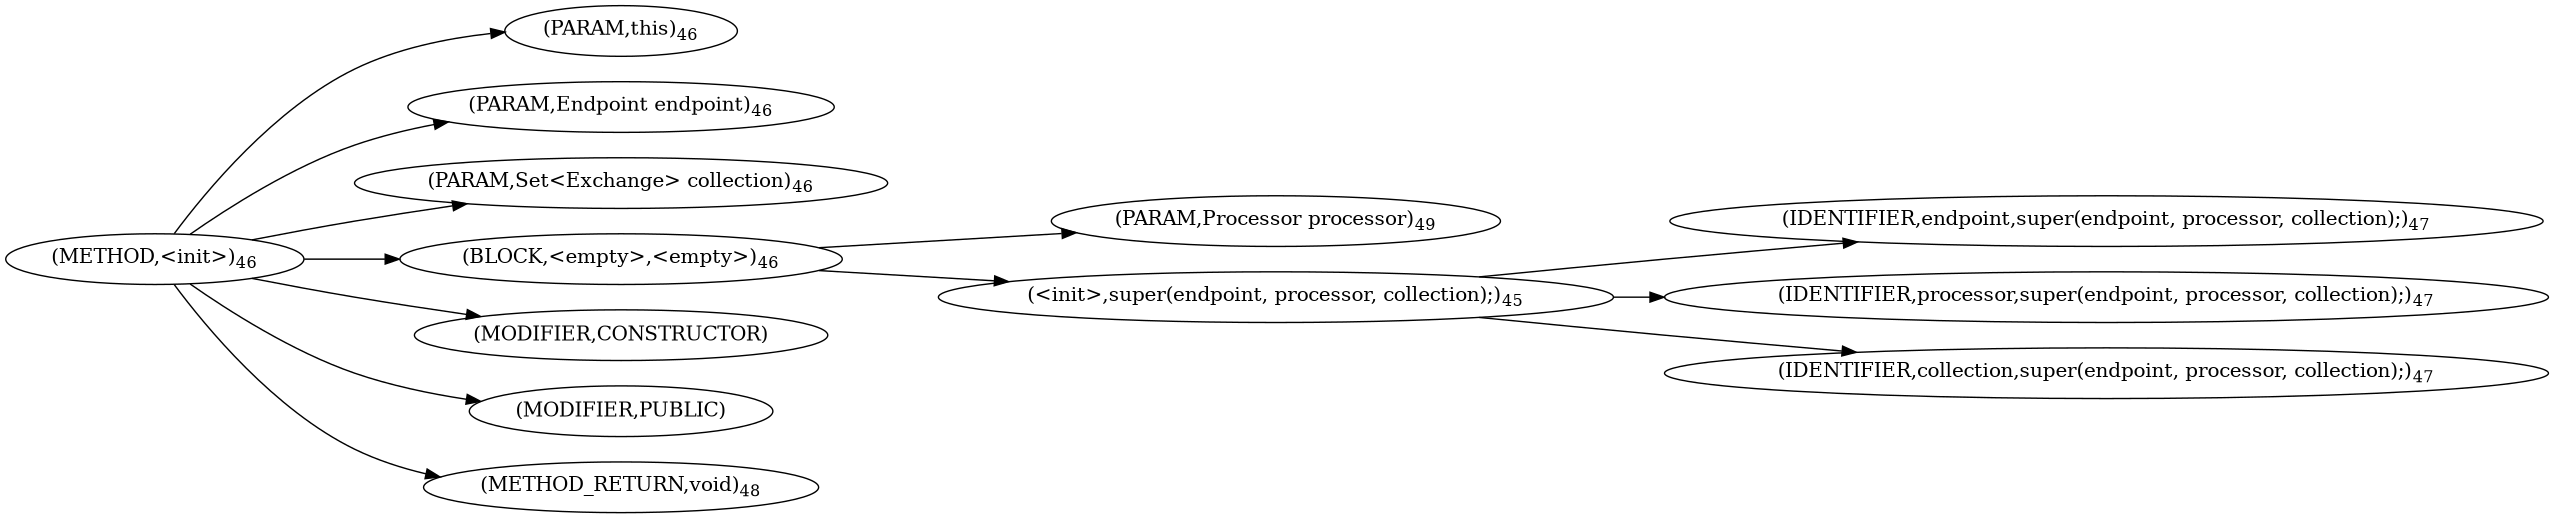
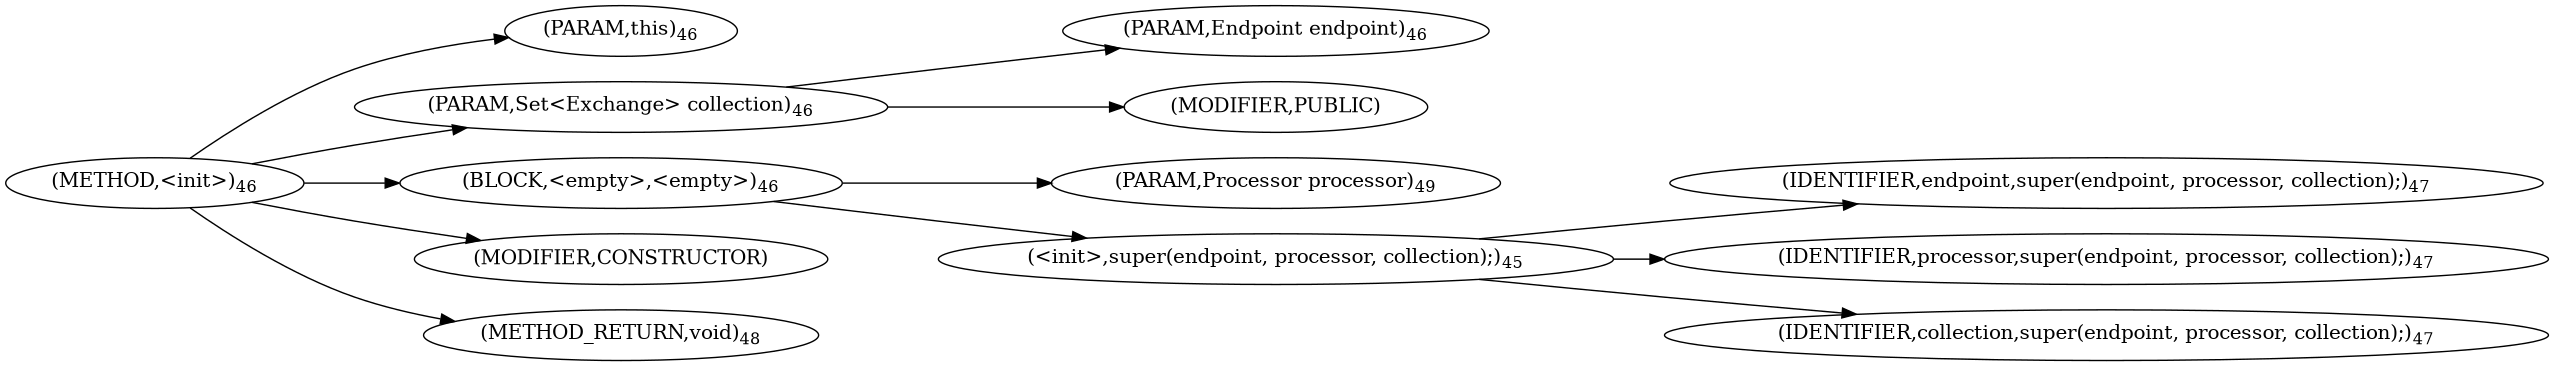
edge "(METHOD,<init>)" -> "(PARAM,Endpoint endpoint)": now "(PARAM,Set<Exchange> collection)" -> "(PARAM,Endpoint endpoint)"
edge "(METHOD,<init>)" -> "(MODIFIER,PUBLIC)": now "(PARAM,Set<Exchange> collection)" -> "(MODIFIER,PUBLIC)"
